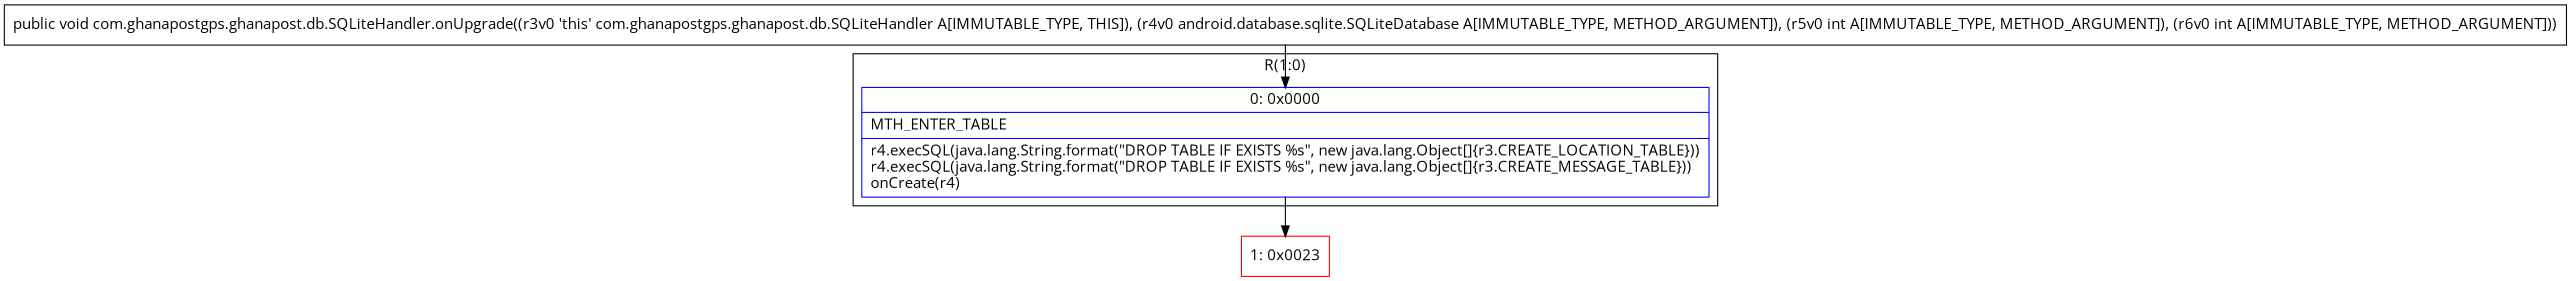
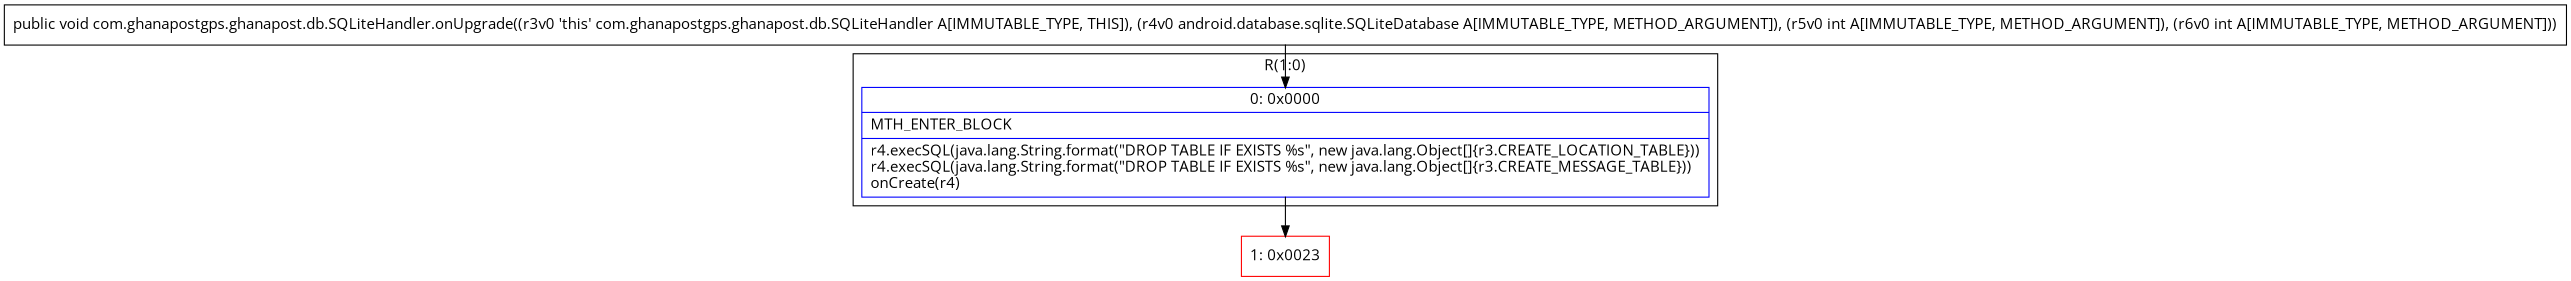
node "0: 0x0000": text "MTH_ENTER_TABLE" -> "MTH_ENTER_BLOCK"
